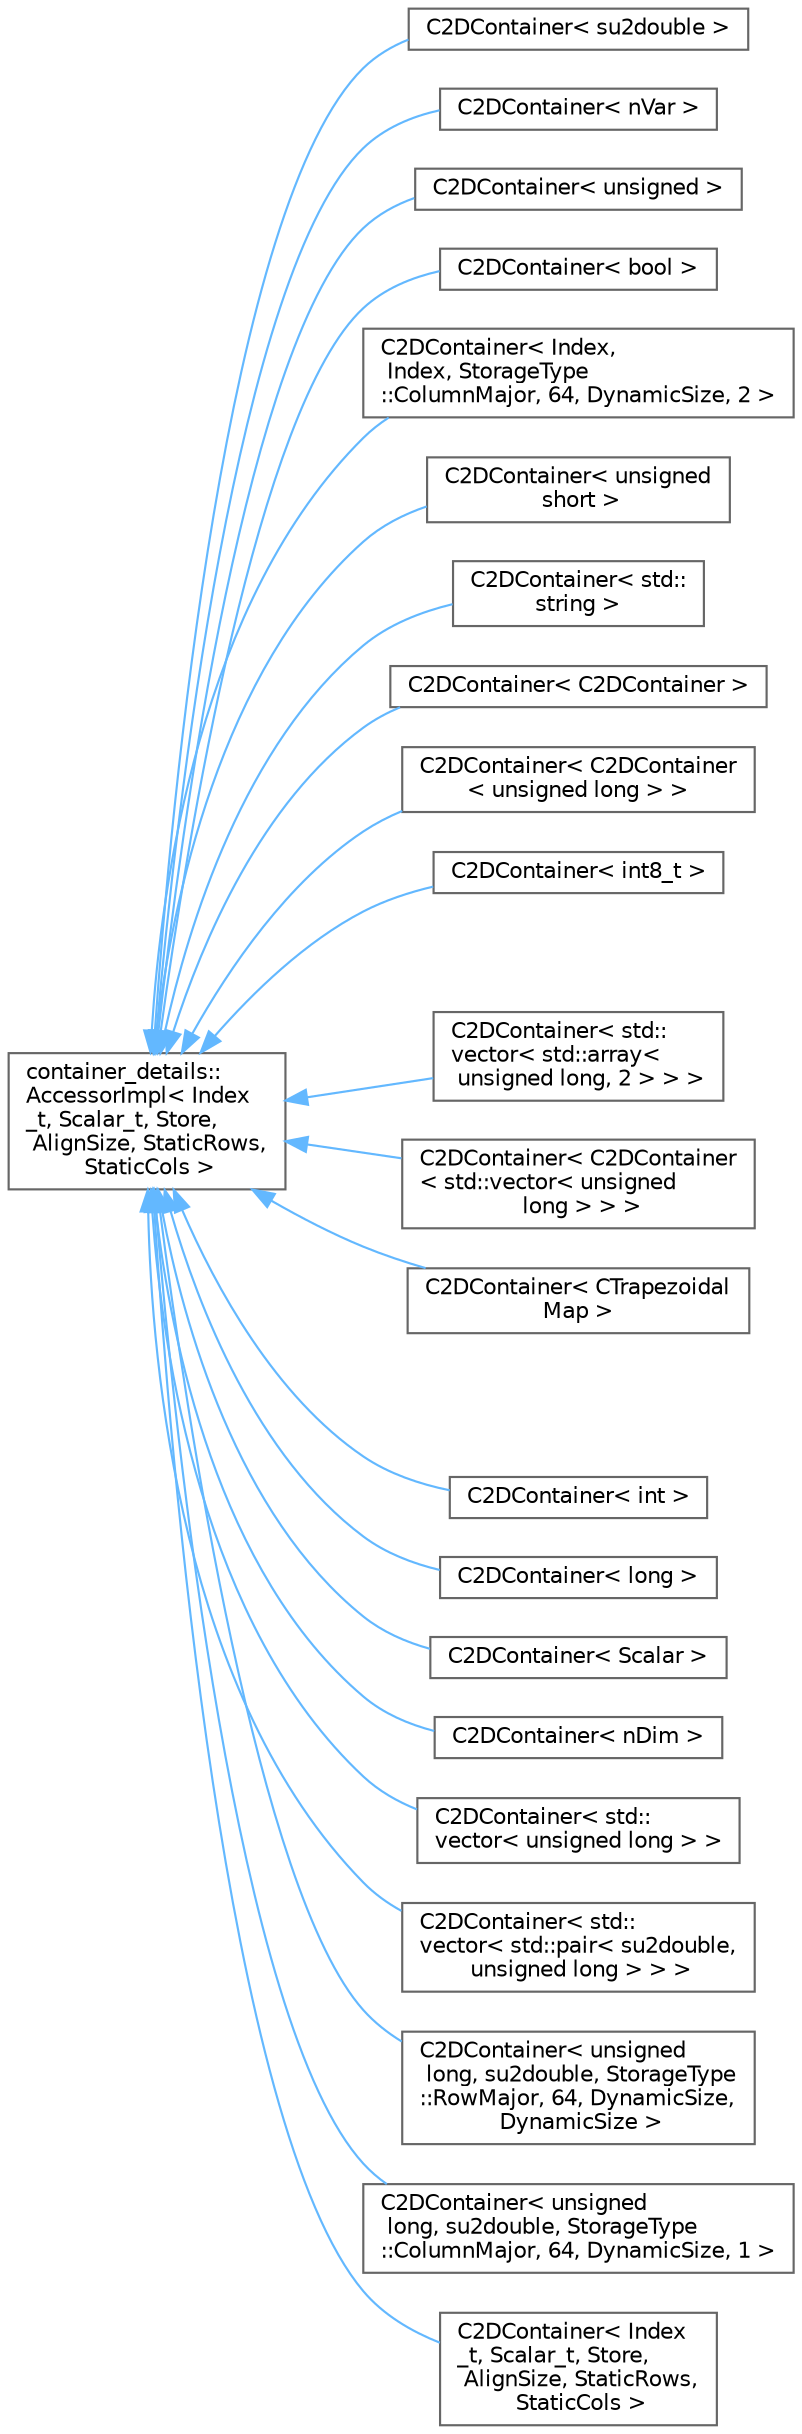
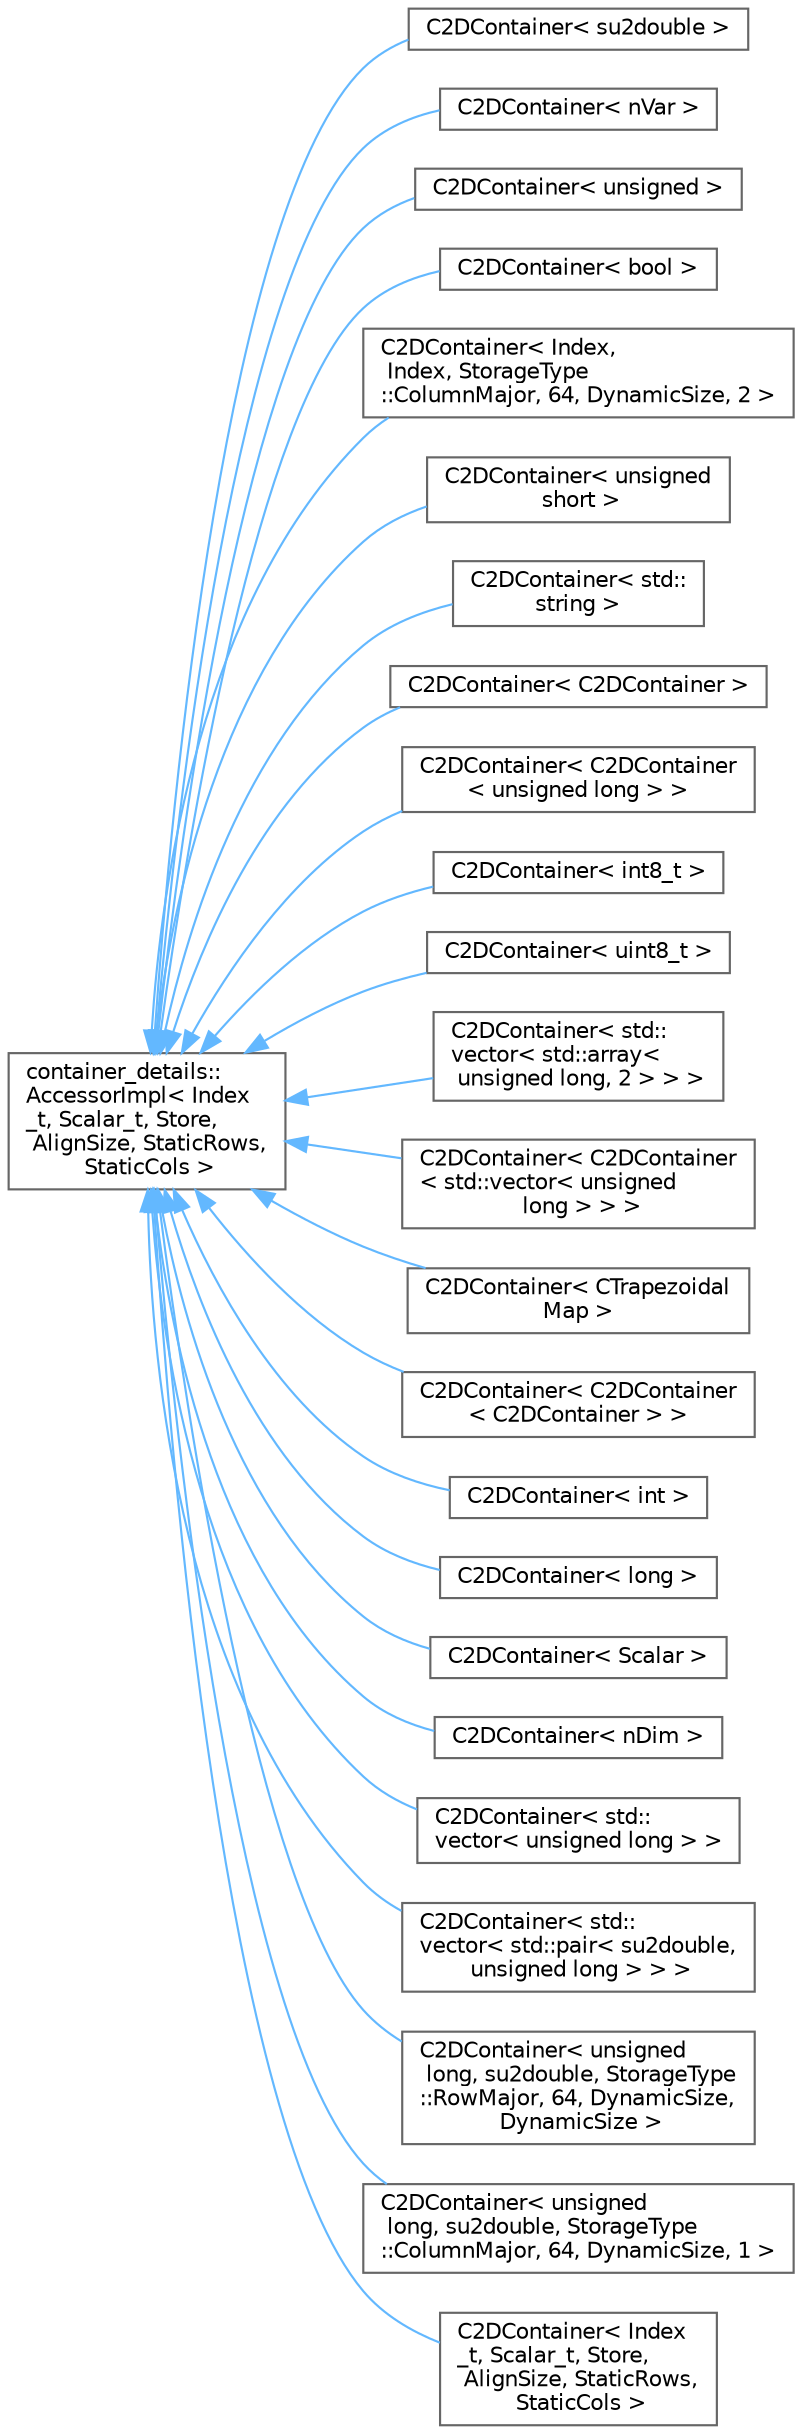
node "C2DContainer< uint8_t >": added
node "C2DContainer< C2DContainer < C2DContainer > >": added
